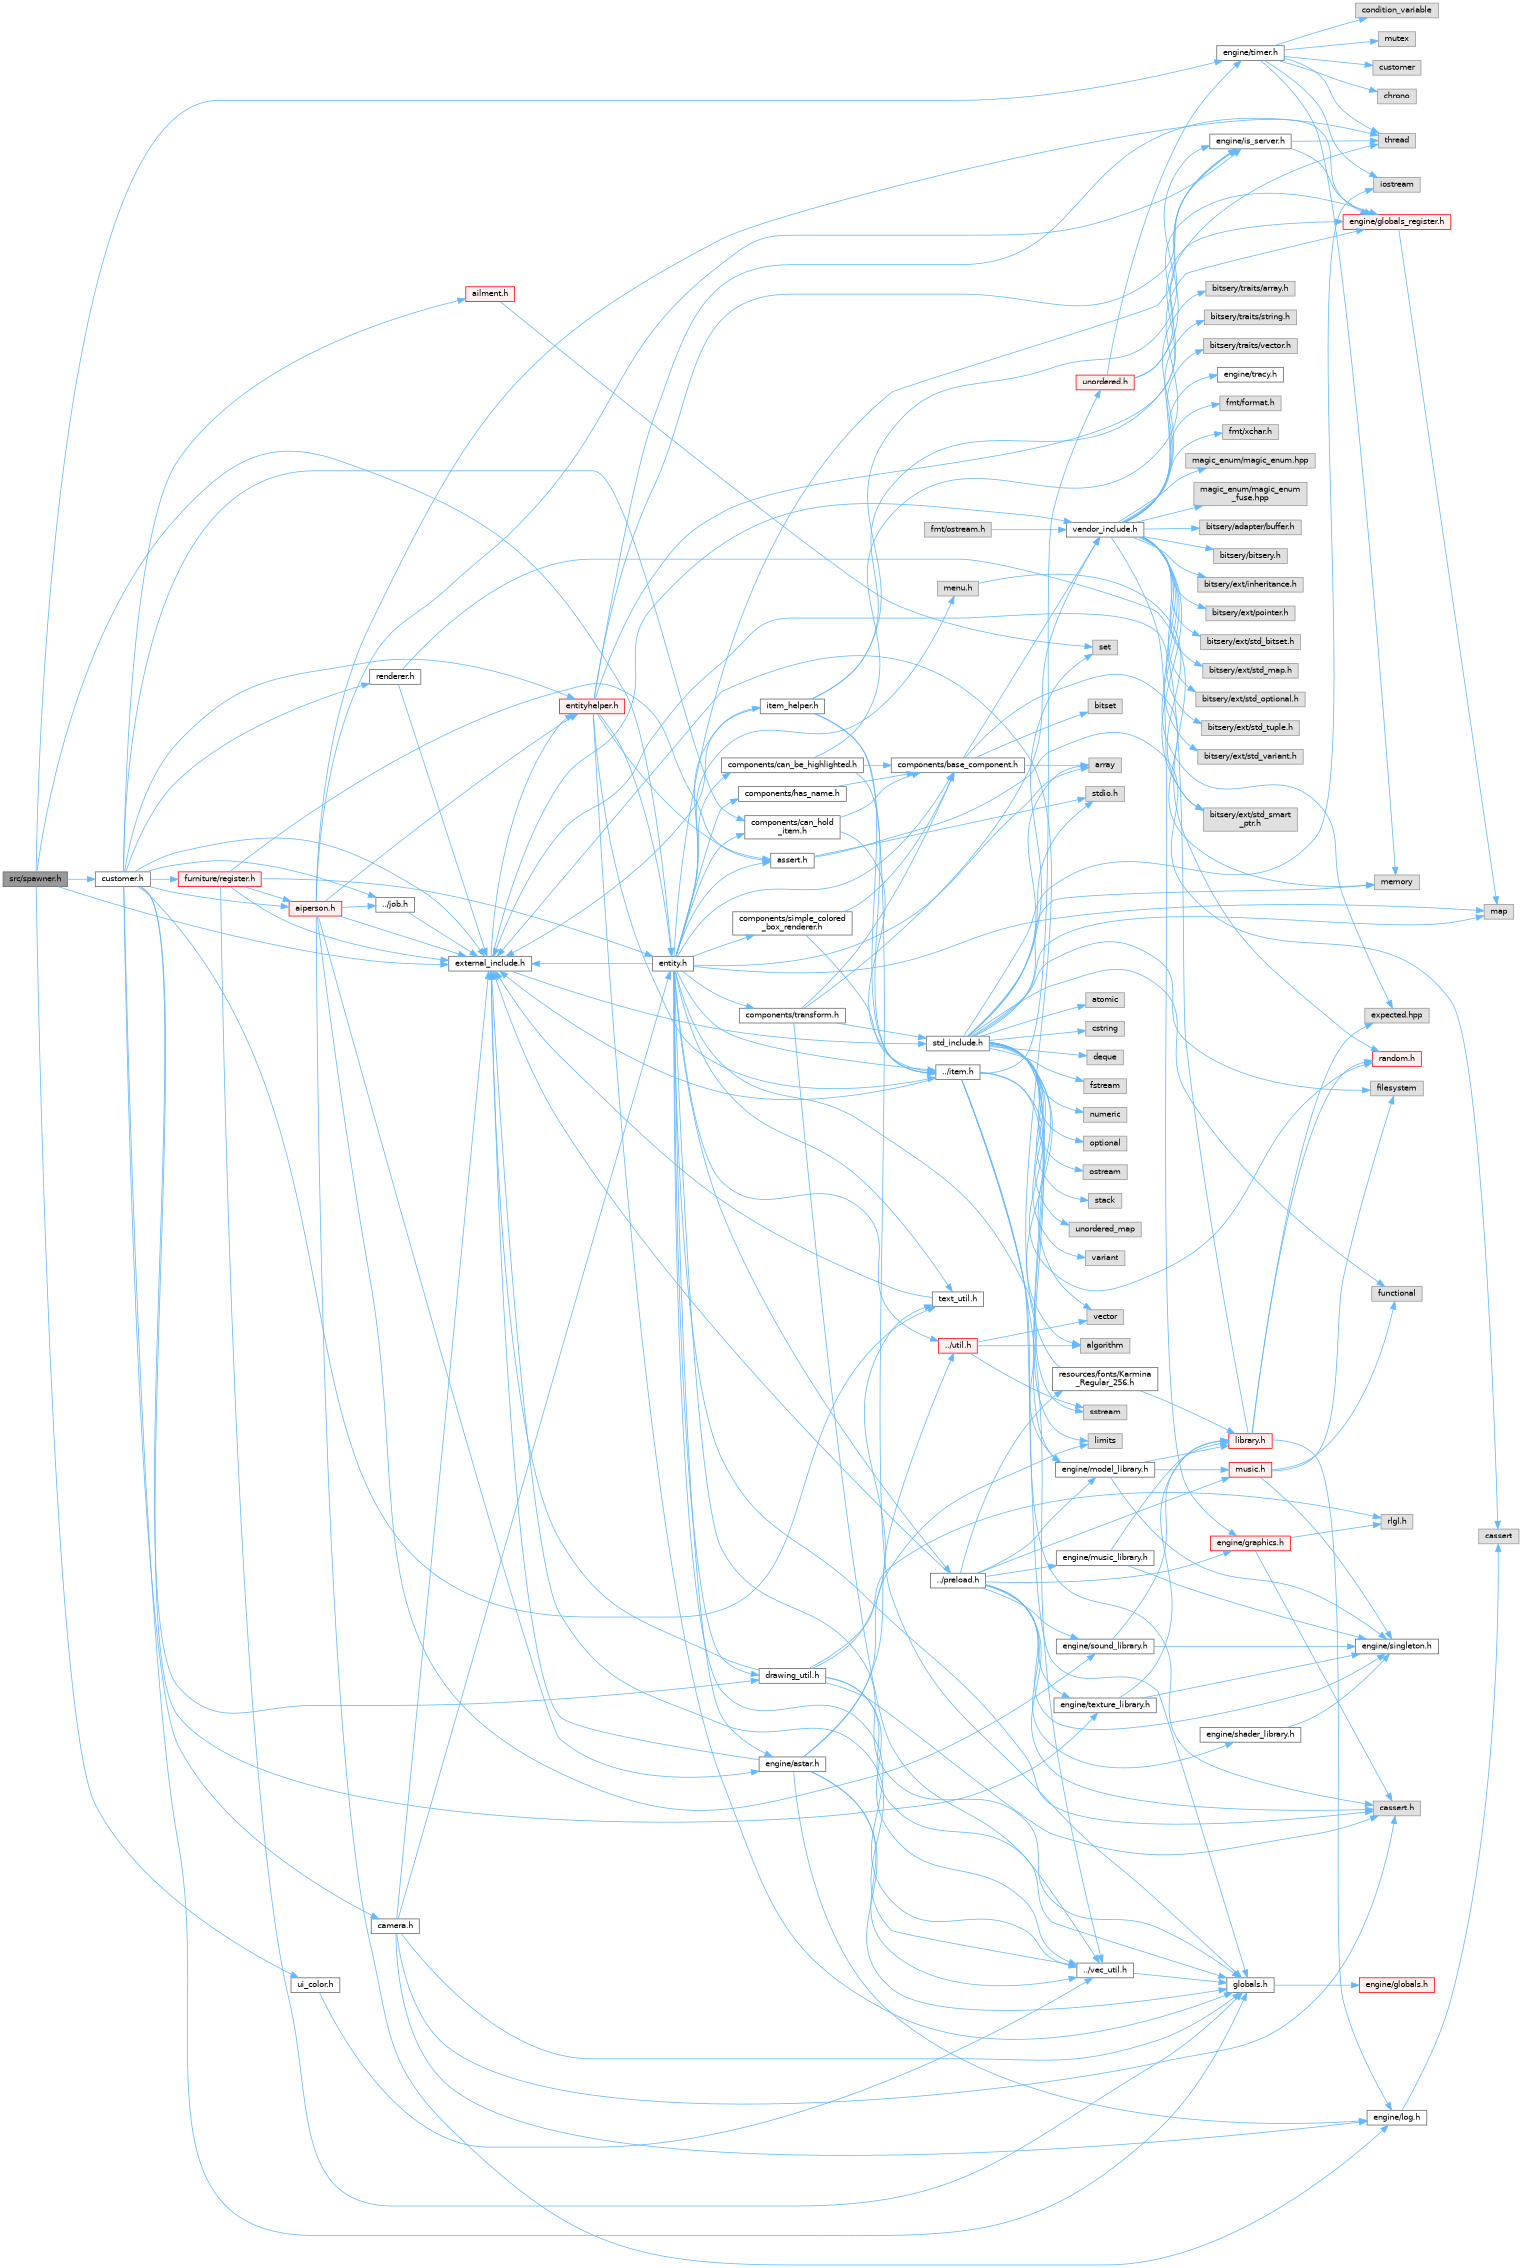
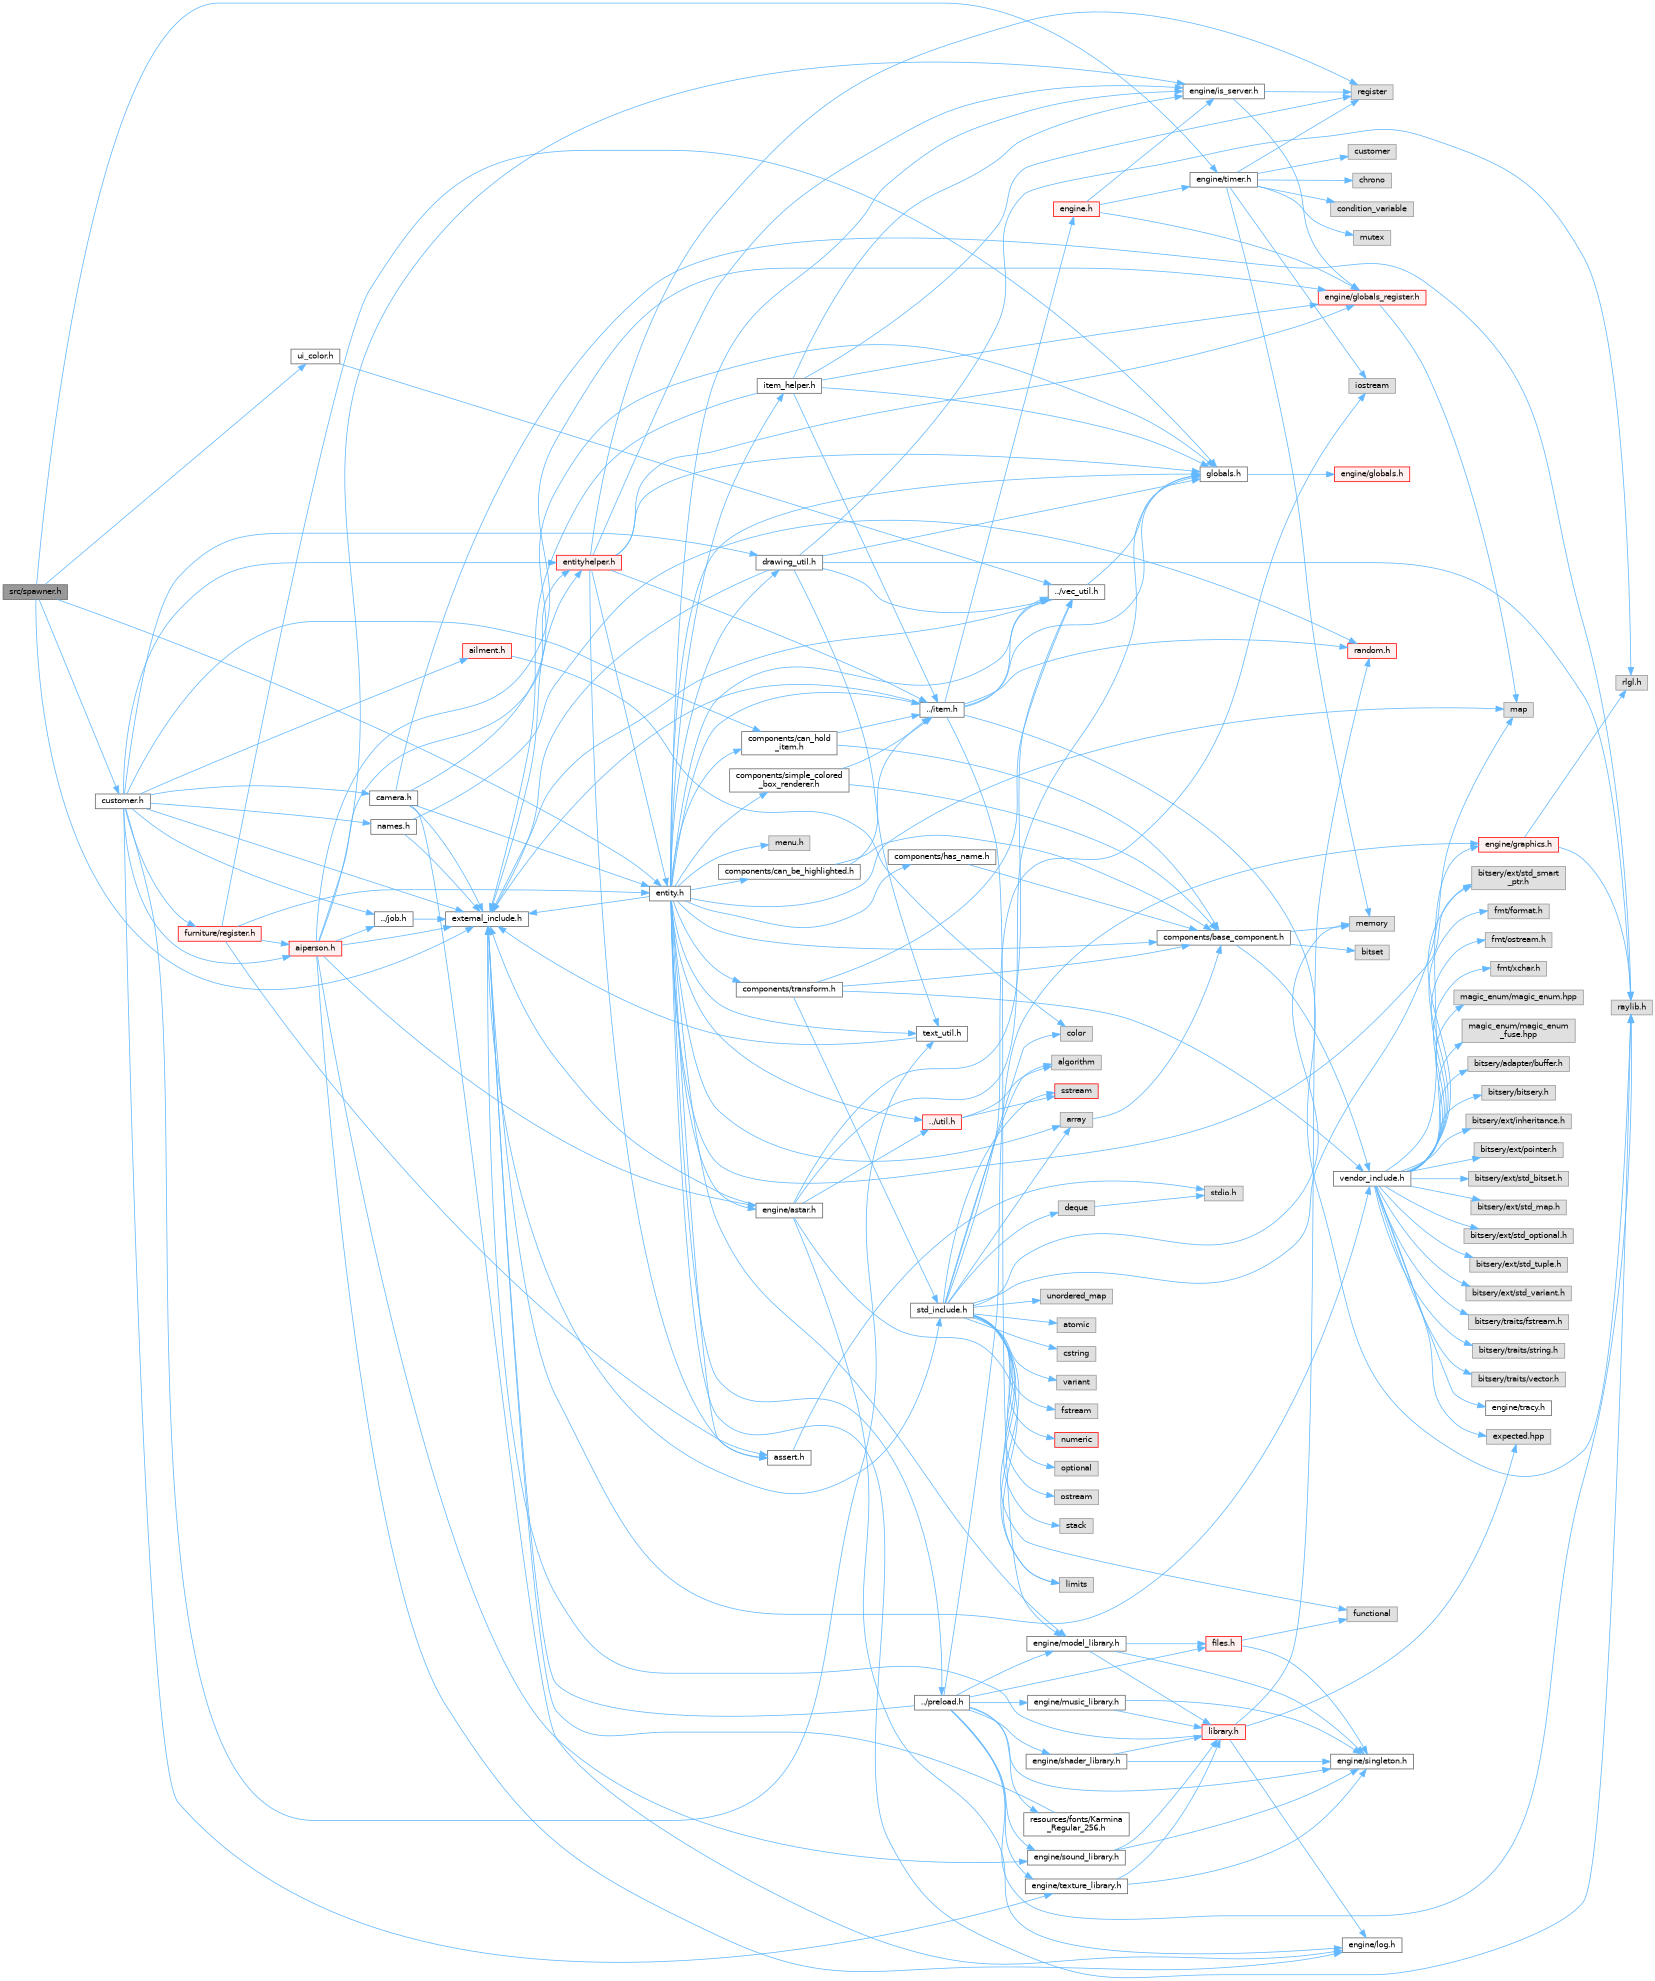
node "thread": label "thread" -> "register"
node "bitsery/traits/array.h": label "bitsery/traits/array.h" -> "bitsery/traits/fstream.h"
node "unordered.h": label "unordered.h" -> "engine.h"
edge "components/can_be_highlighted.h" -> "engine/globals_register.h": now "item_helper.h" -> "engine/globals_register.h"
edge "fmt/ostream.h" -> "vendor_include.h": reversed
edge "menu.h" -> "bitsery/ext/std_smart _ptr.h": now "entity.h" -> "bitsery/ext/std_smart _ptr.h"
node "set": label "set" -> "color"
node "renderer.h": label "renderer.h" -> "names.h"
edge "components/base_component.h" -> "array": reversed
edge "std_include.h" -> "stdio.h": now "deque" -> "stdio.h"
edge "furniture/register.h" -> "external_include.h": removed
node "filesystem": removed
node "numeric": color grey60 -> red
node "vector": removed
edge "resources/fonts/Karmina _Regular_256.h" -> "library.h": now "engine/shader_library.h" -> "library.h"
node "sstream": color grey60 -> red
node "music.h": label "music.h" -> "files.h"
node "cassert": removed
node "cassert.h": label "cassert.h" -> "raylib.h"
edge "customer.h" -> "globals.h": removed
